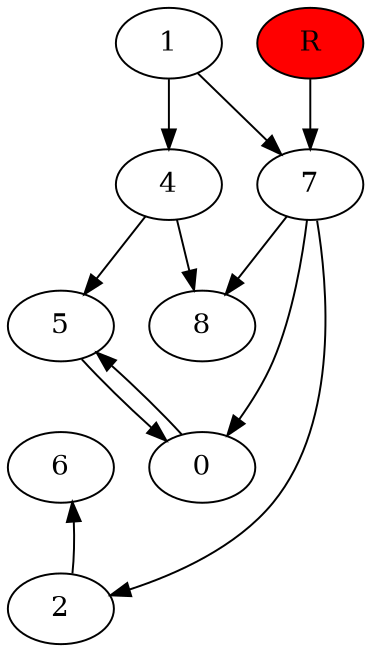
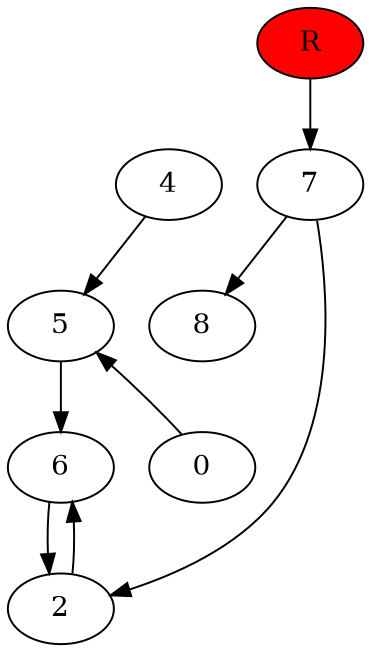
node "1": removed
edge "4" -> "8": removed
edge "7" -> "0": removed
edge "5" -> "0": now "5" -> "6"
edge "6" -> "2": added
